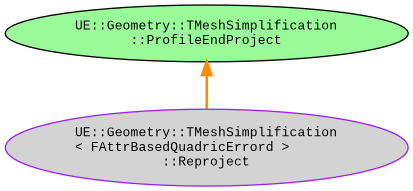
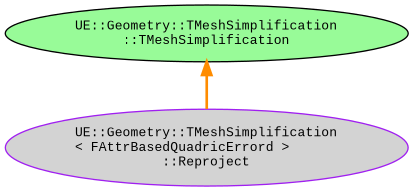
node "UE::Geometry::TMeshSimplification ::ProfileEndProject": label "UE::Geometry::TMeshSimplification ::ProfileEndProject" -> "UE::Geometry::TMeshSimplification ::TMeshSimplification"
